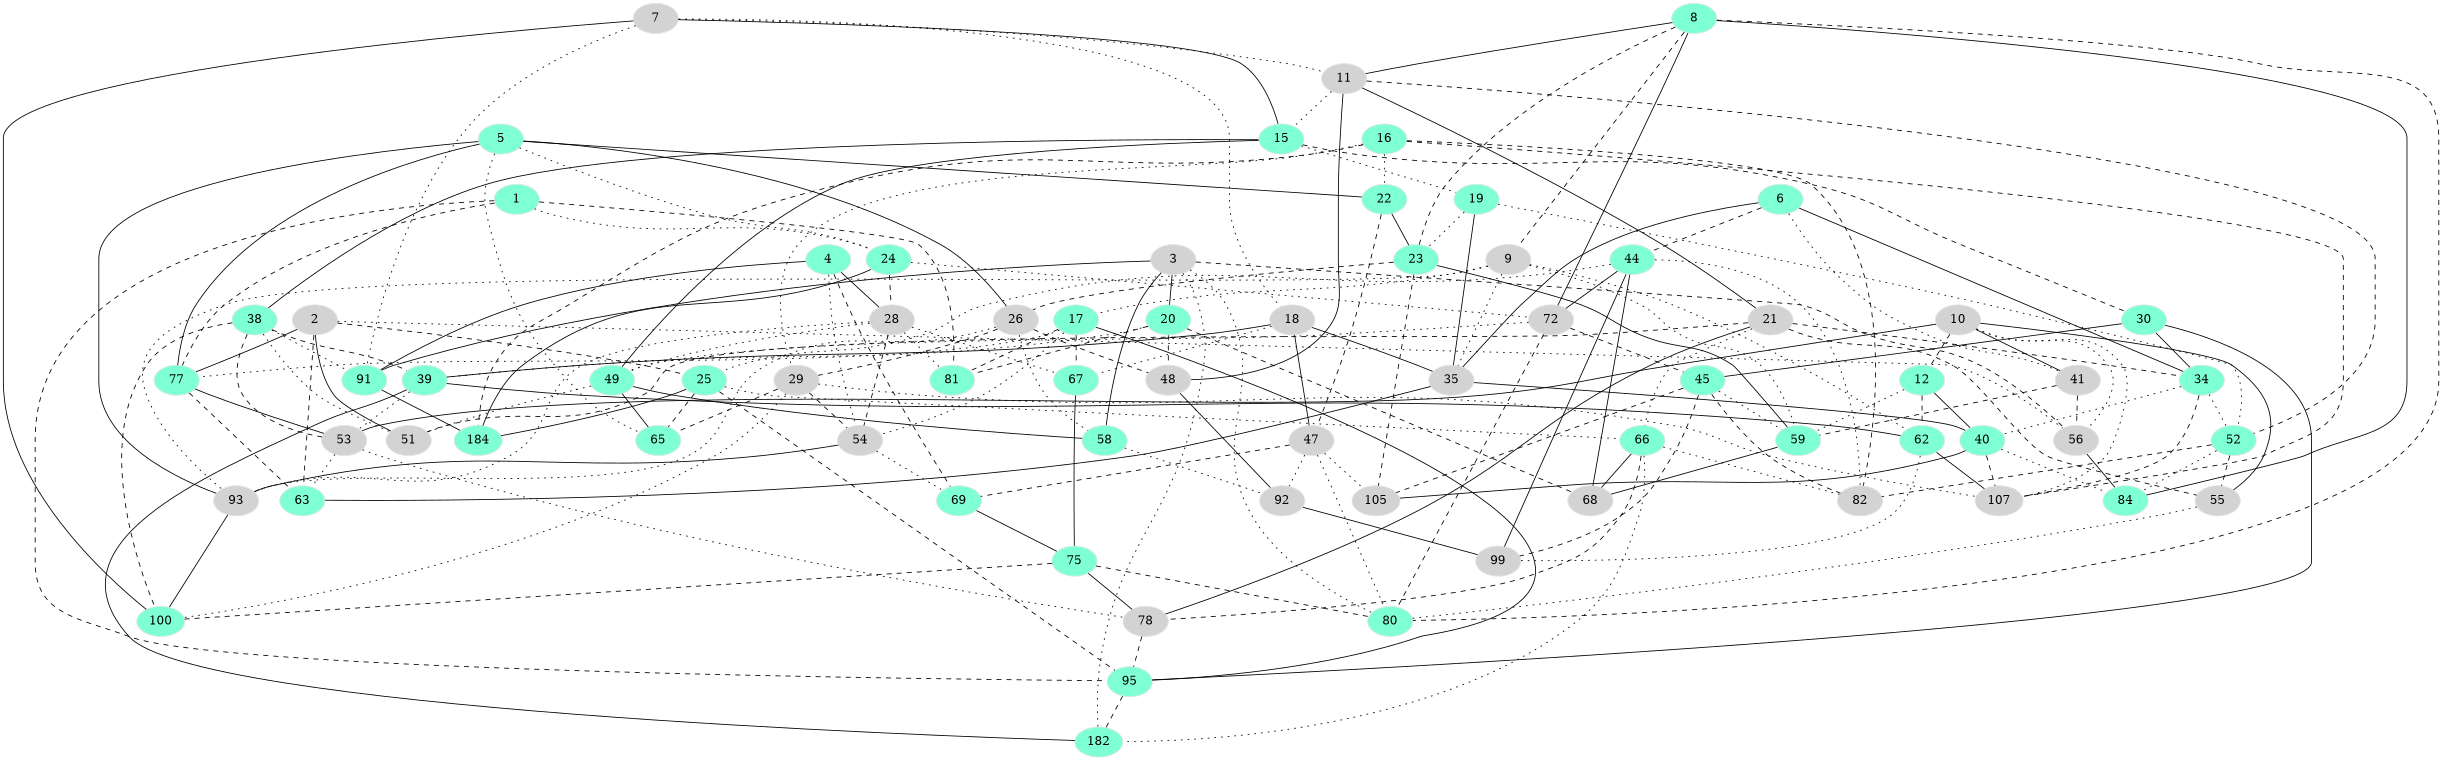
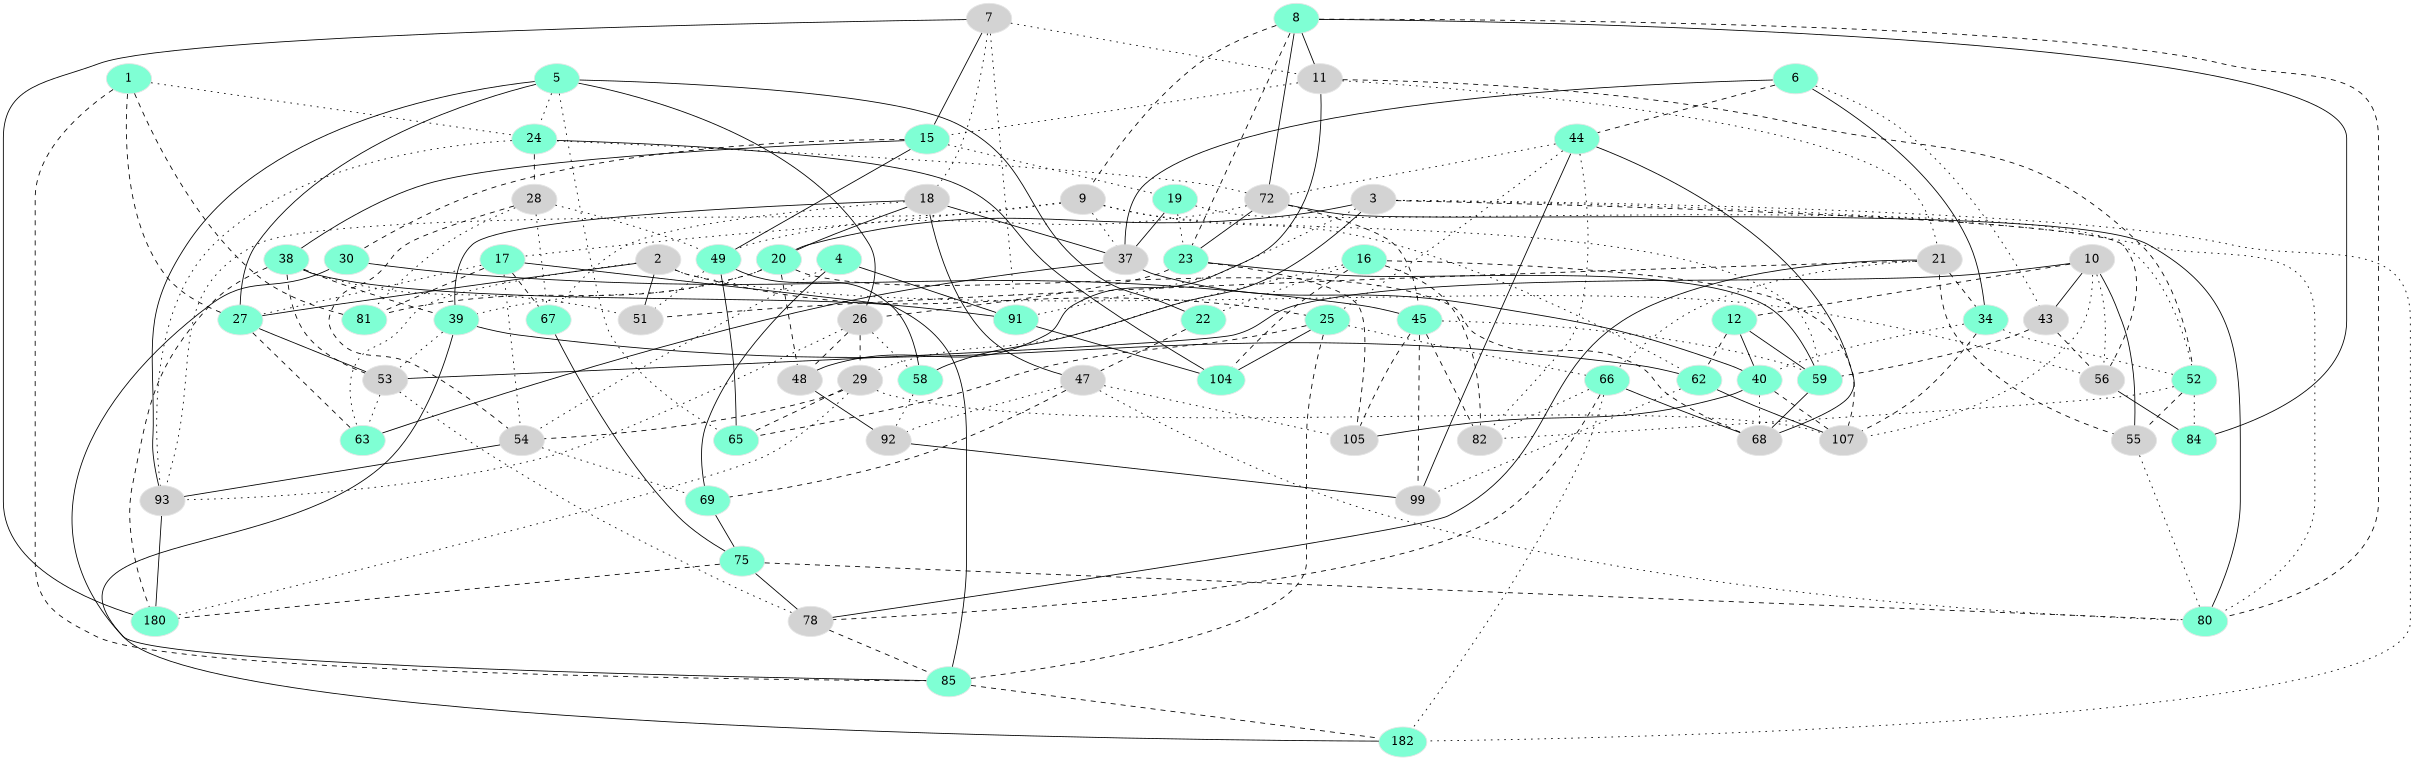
edge "11" -- "21": style solid -> dotted
edge "22" -- "23": now "72" -- "23"
edge "18" -- "20": added
edge "4" -- "28": removed
edge "3" -- "91": style solid -> dotted
edge "44" -- "72": style solid -> dotted
edge "38" -- "91": style dotted -> solid
edge "30" -- "34": removed
node "77": label "77" -> "27"
node "35": label "35" -> "37"
node "41": label "41" -> "43"
edge "28" -- "93": now "24" -- "93"
edge "4" -- "69": style dashed -> solid
edge "2" -- "63": style dashed -> dotted
edge "12" -- "59": style dotted -> solid
node "184": label "184" -> "104"
edge "72" -- "80": style dashed -> solid
edge "52" -- "82": style dashed -> dotted
edge "40" -- "84": now "40" -- "68"
node "100": label "100" -> "180"
node "95": label "95" -> "85"
